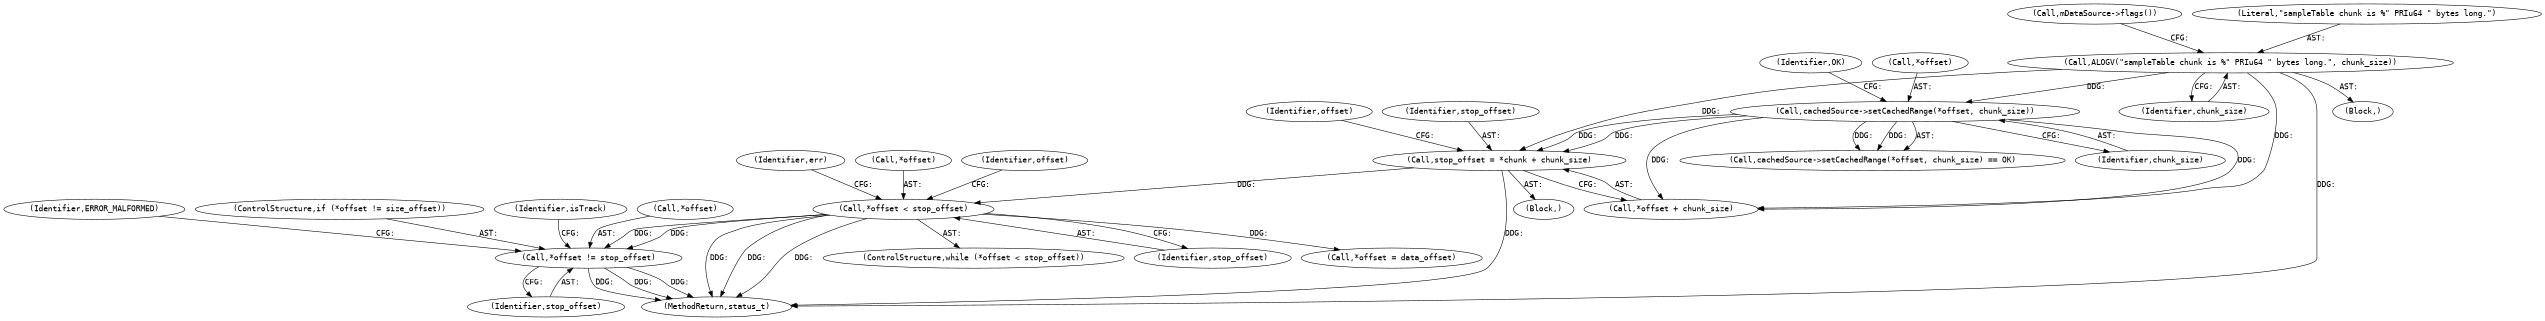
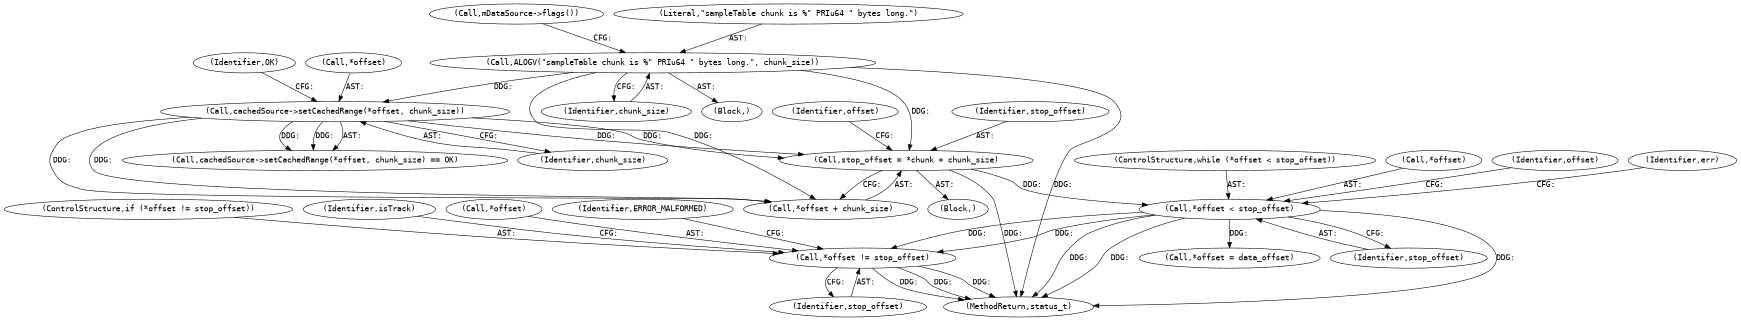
node "(ControlStructure,if (*offset != size_offset))": label "(ControlStructure,if (*offset != size_offset))" -> "(ControlStructure,if (*offset != stop_offset))"
edge "(Call,*offset < stop_offset)" -> "(ControlStructure,while (*offset < stop_offset))": reversed
